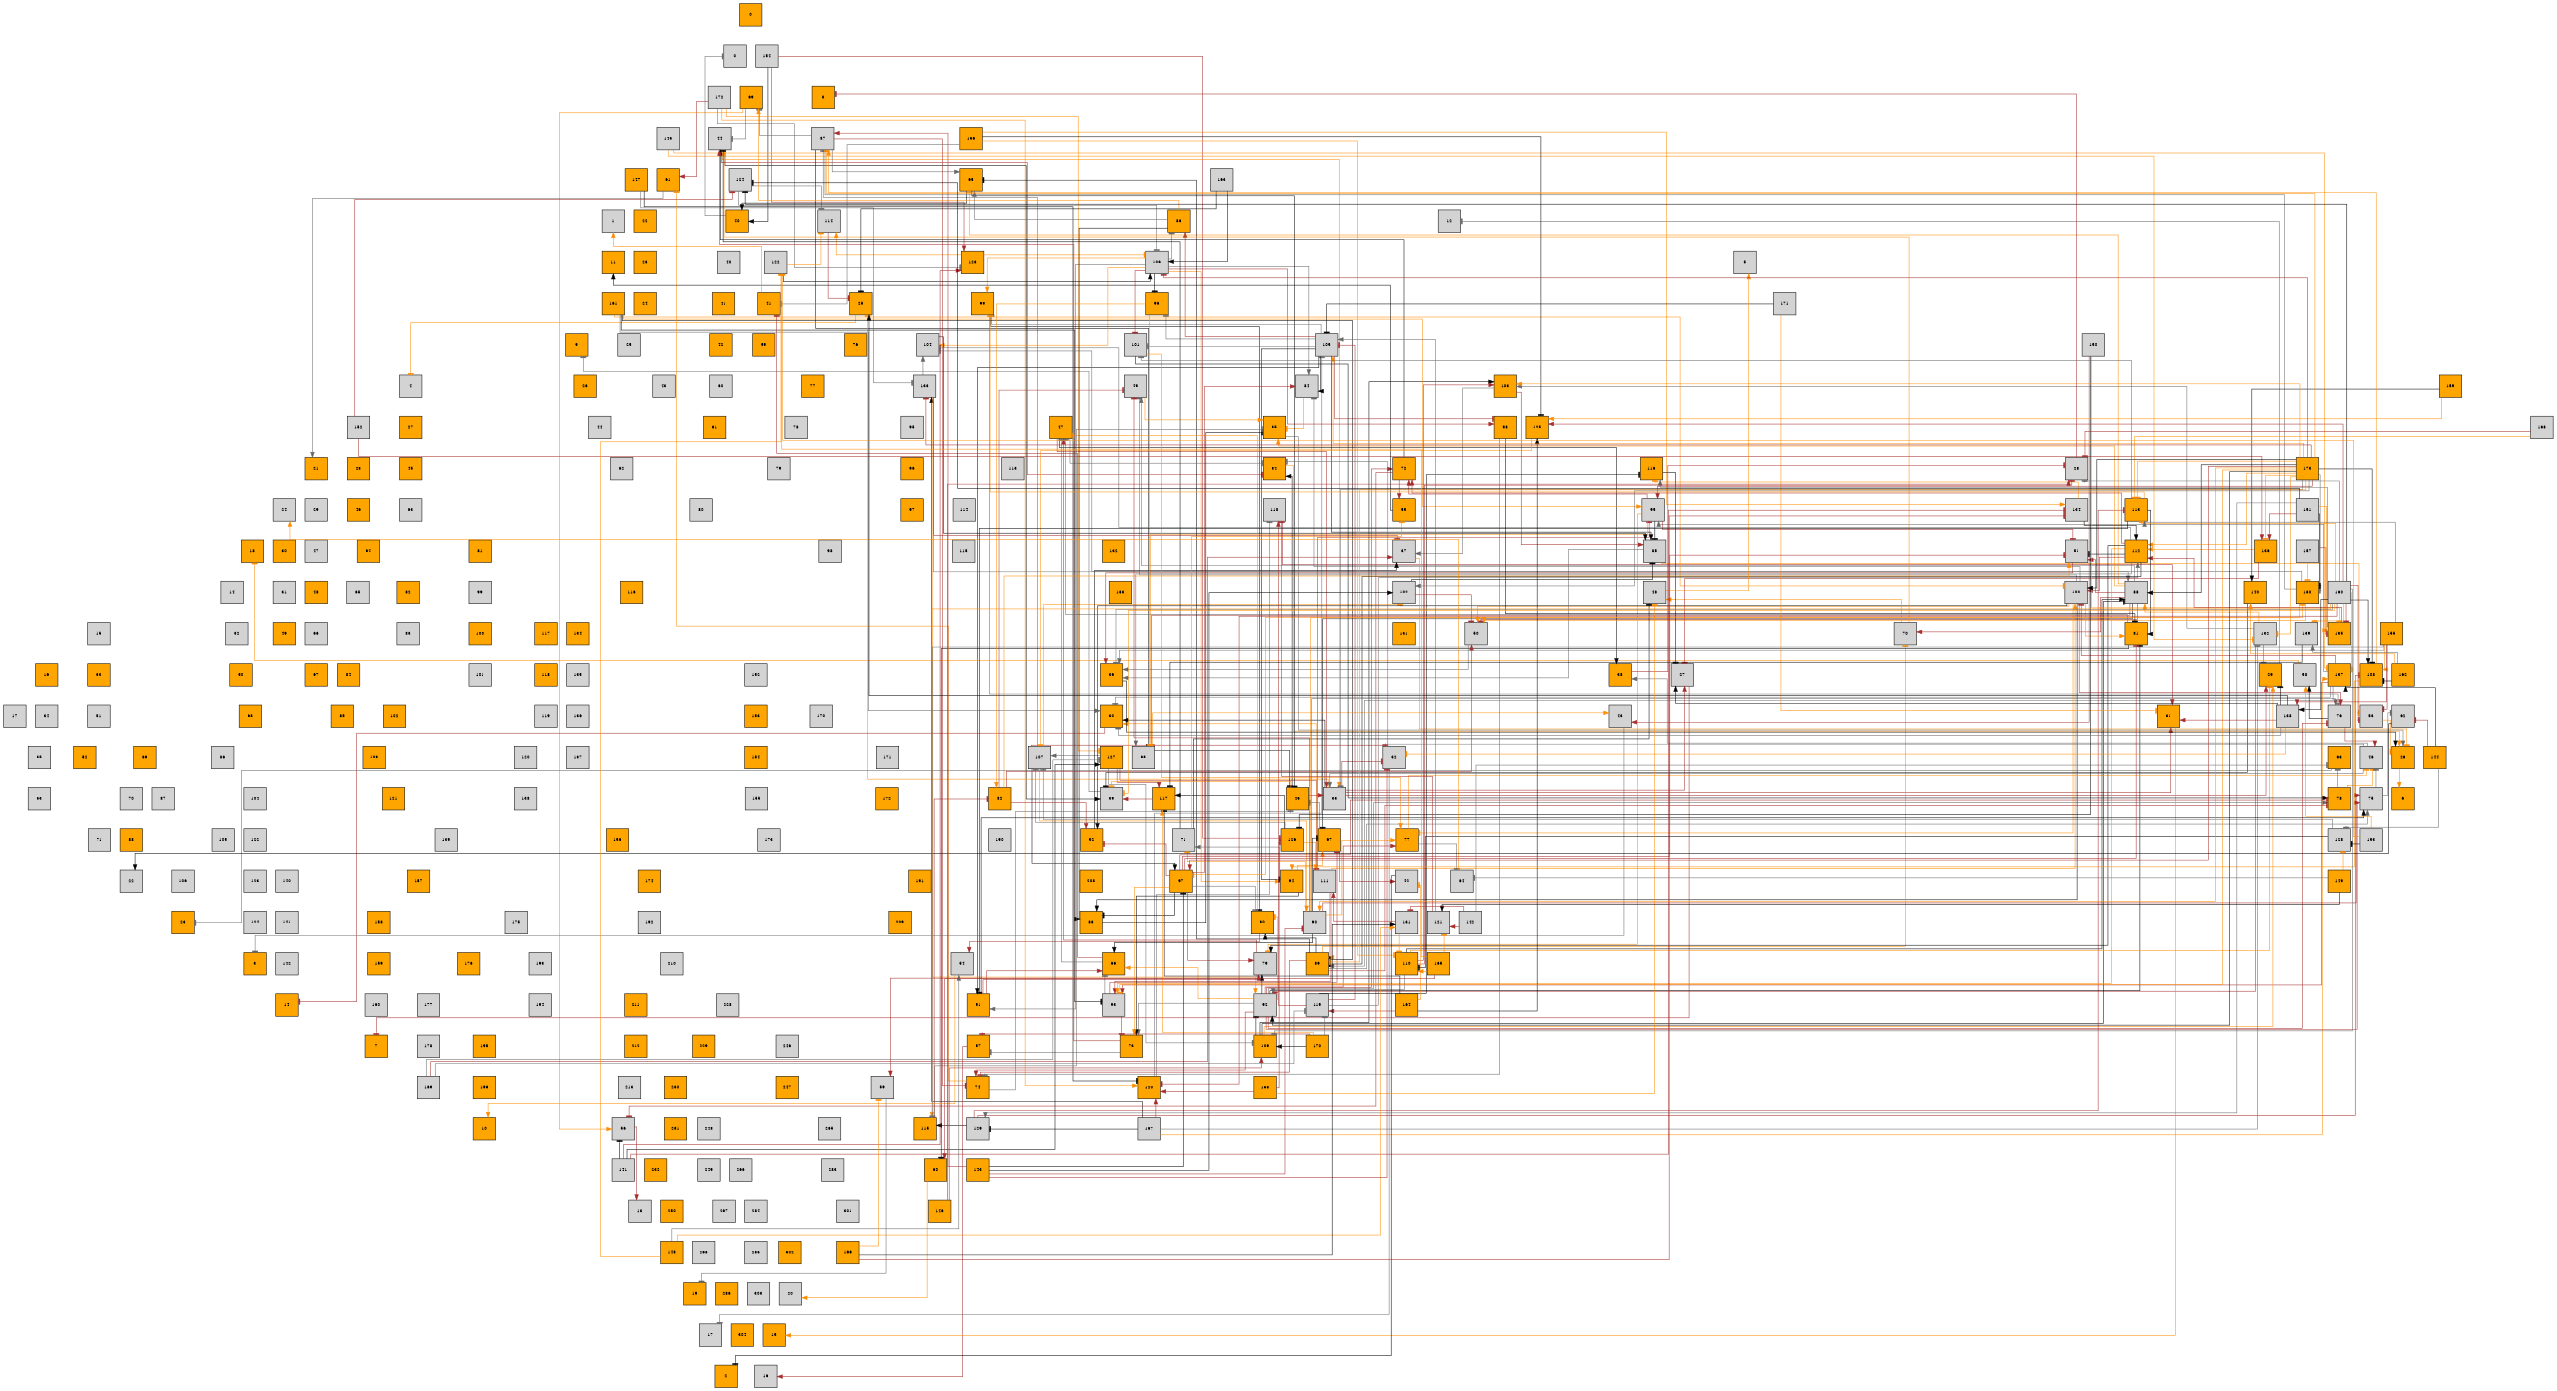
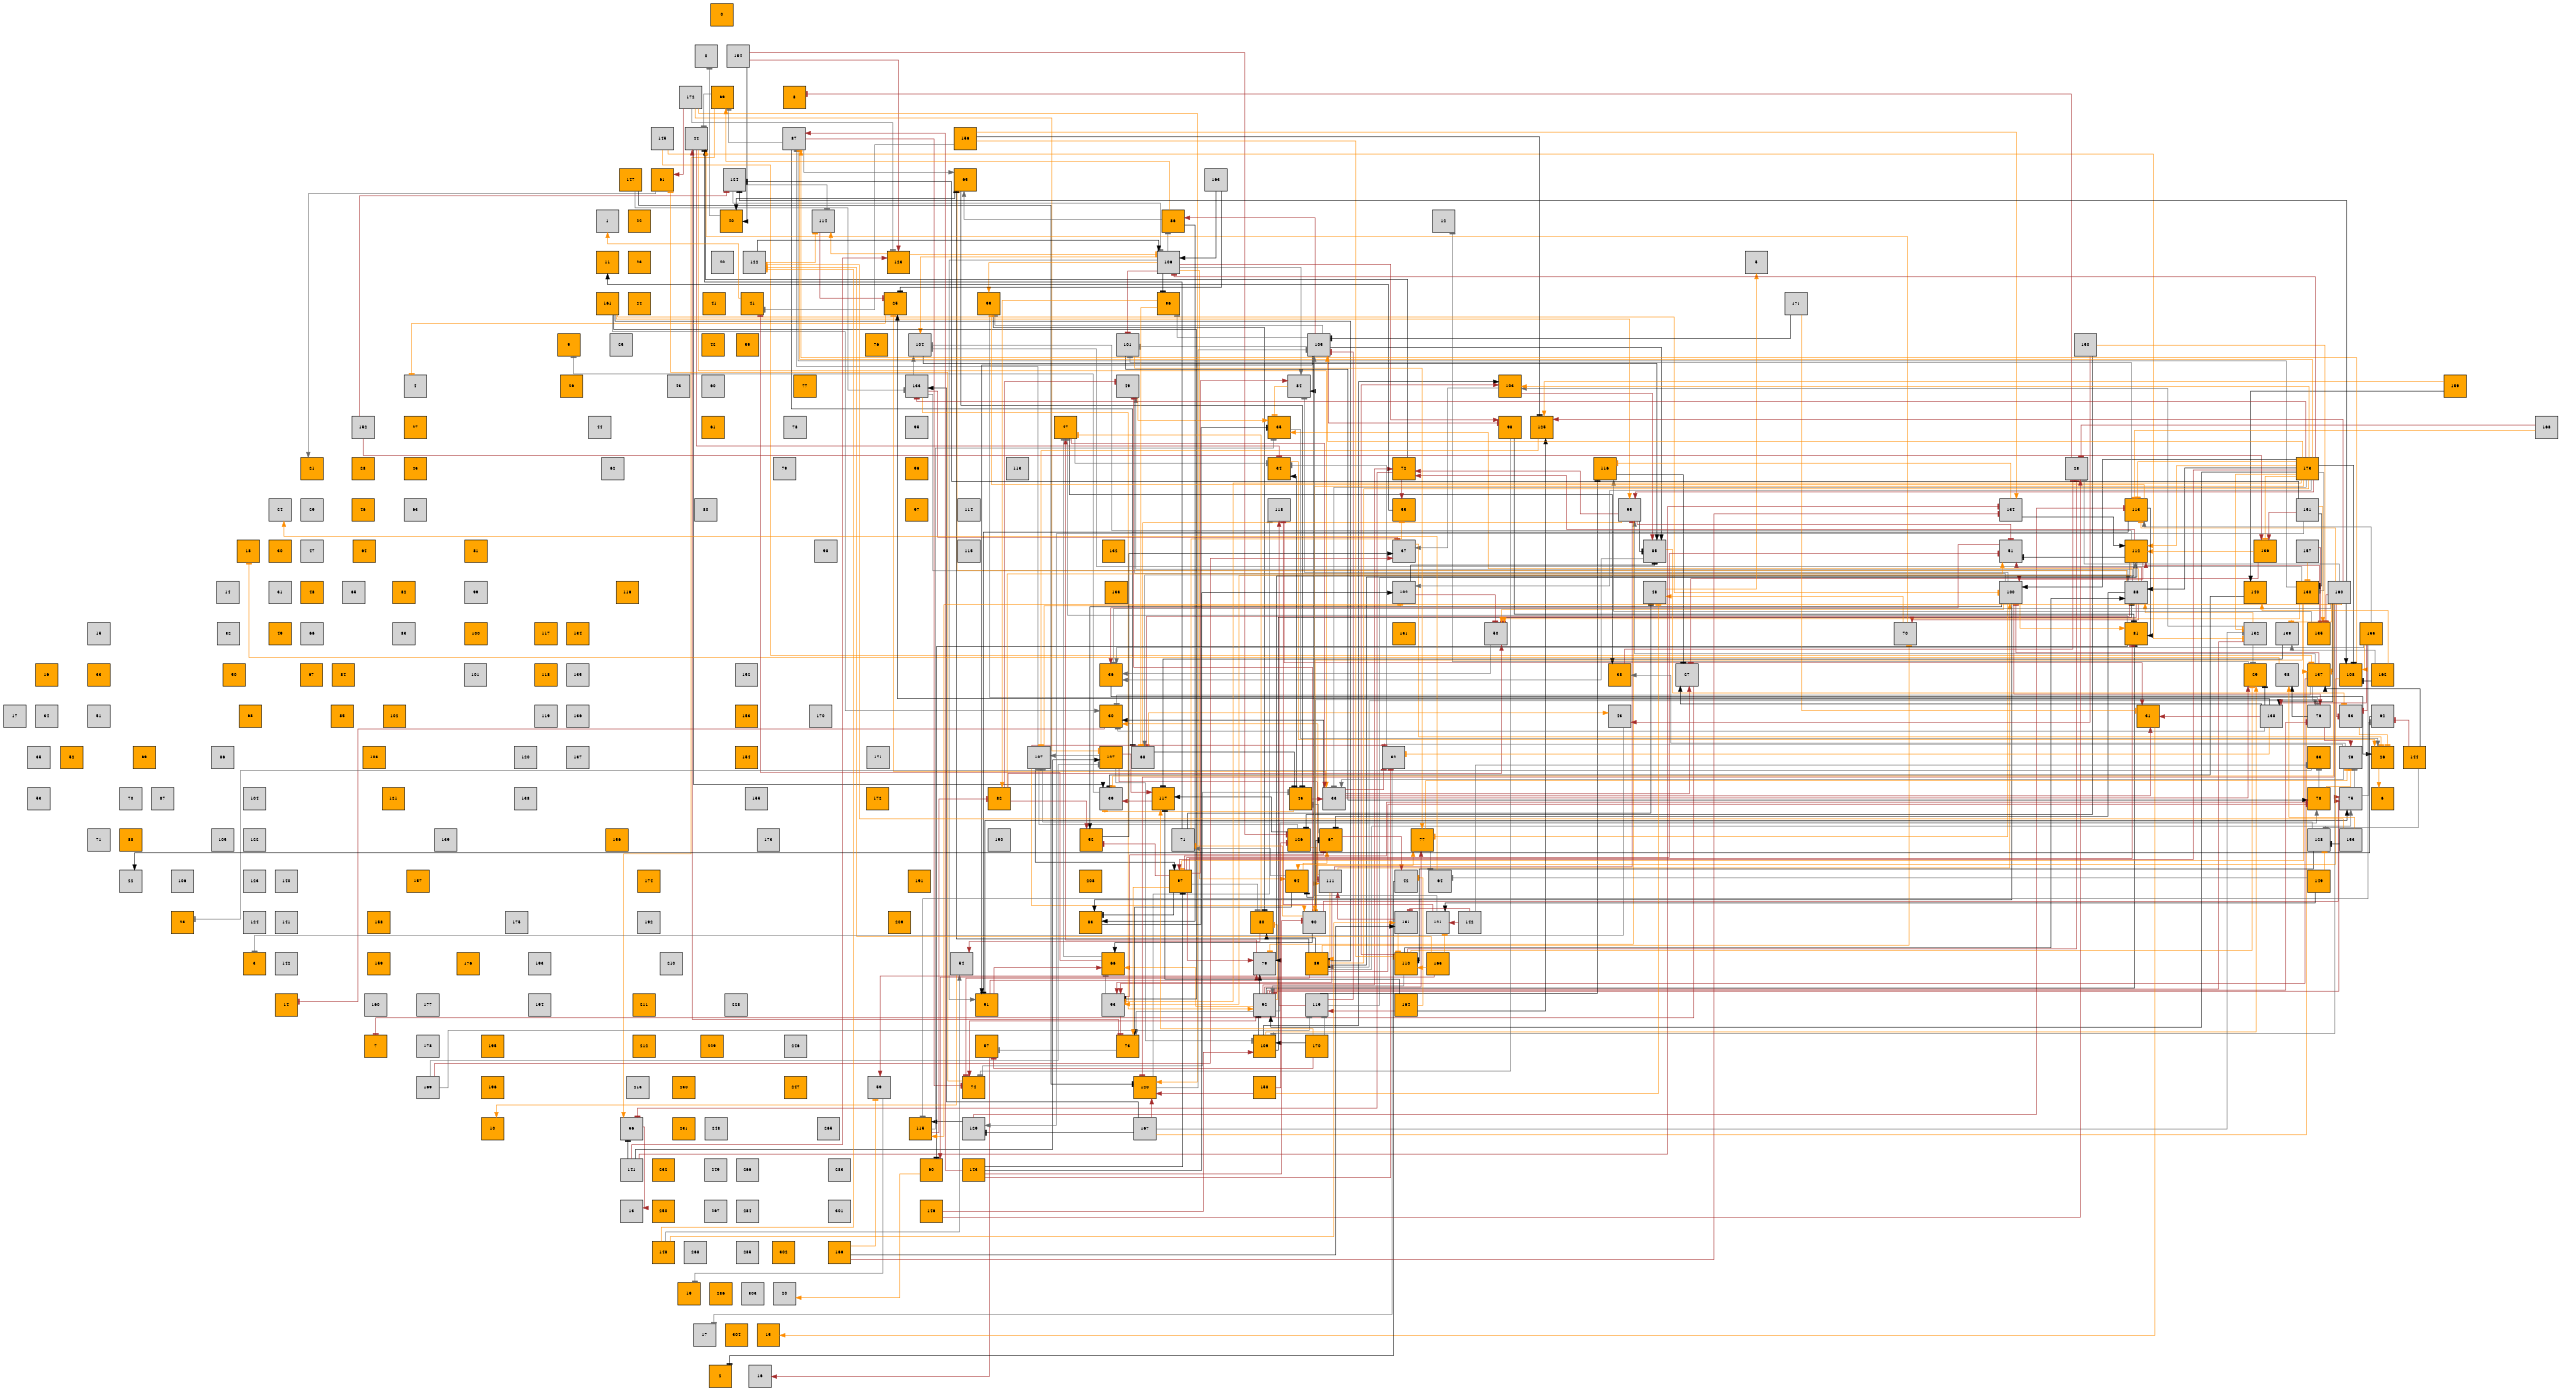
edge "90" -> "130": reversed
edge "129" -> "108": removed
